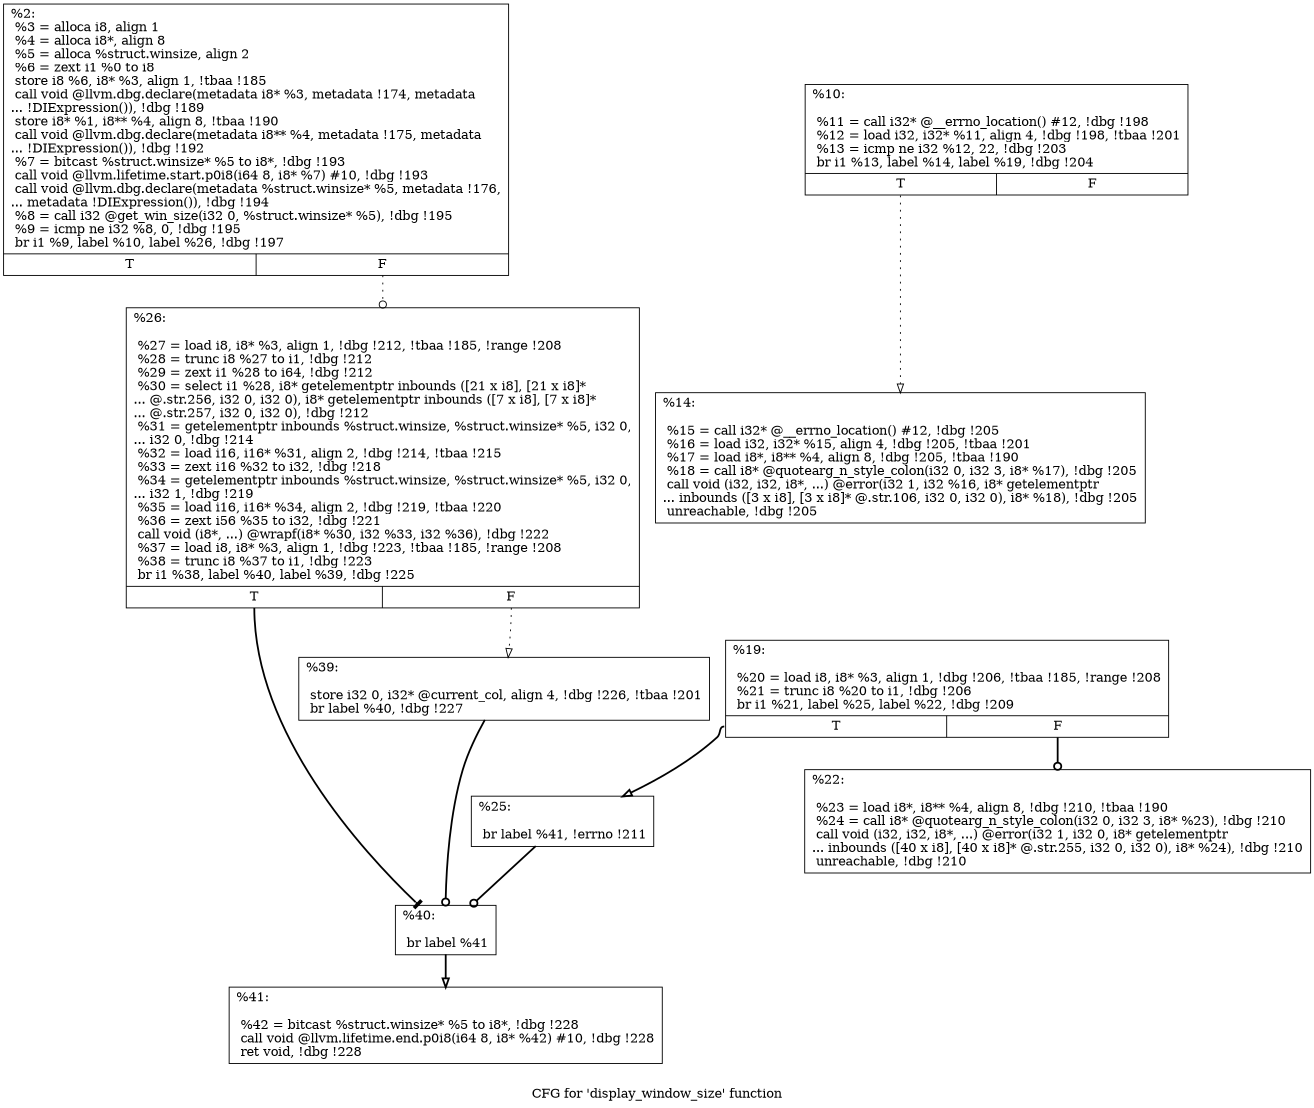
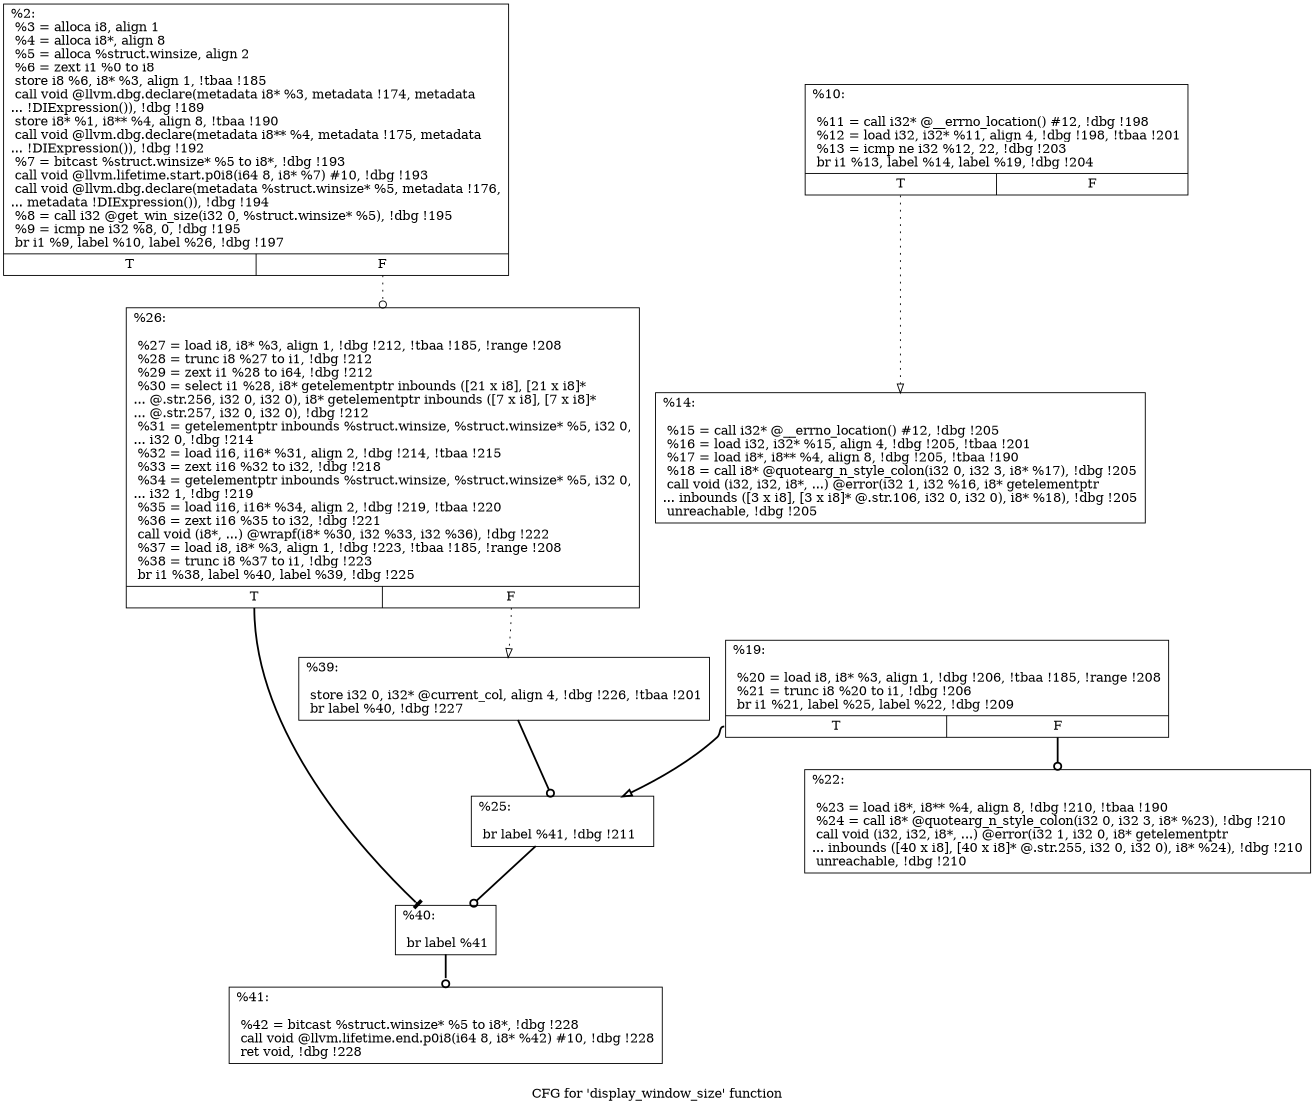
node "%26:": text "%36 = zext i56 %35 to i32, !dbg !221" -> "%36 = zext i16 %35 to i32, !dbg !221"
edge "%39:" -> "%40:": now "%39:" -> "%25:"
node "%25:": text "br label %41, !errno !211" -> "br label %41, !dbg !211"
edge "%40:" -> "%41:": arrowhead onormal -> odot
